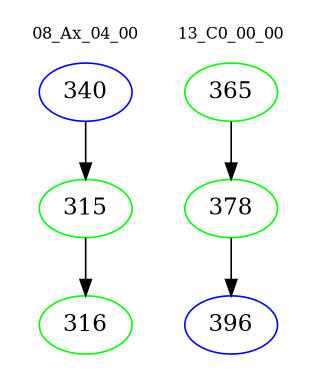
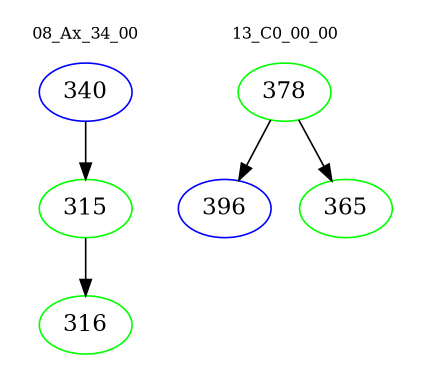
cluster "08_Ax_04_00": label "08_Ax_04_00" -> "08_Ax_34_00"
edge "365" -> "378": reversed
